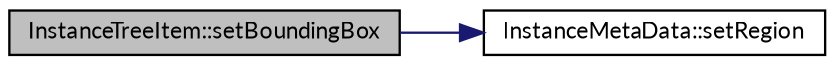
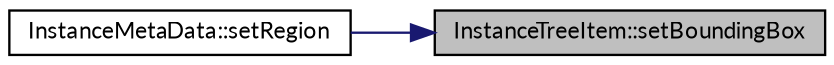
edge "InstanceTreeItem::setBoundingBox" -> "InstanceMetaData::setRegion": reversed
